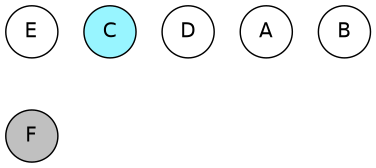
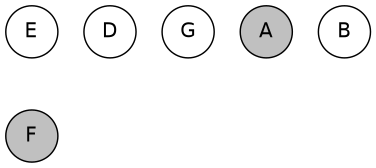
node "C": removed
node "G": added
node "A": fillcolor white -> gray
